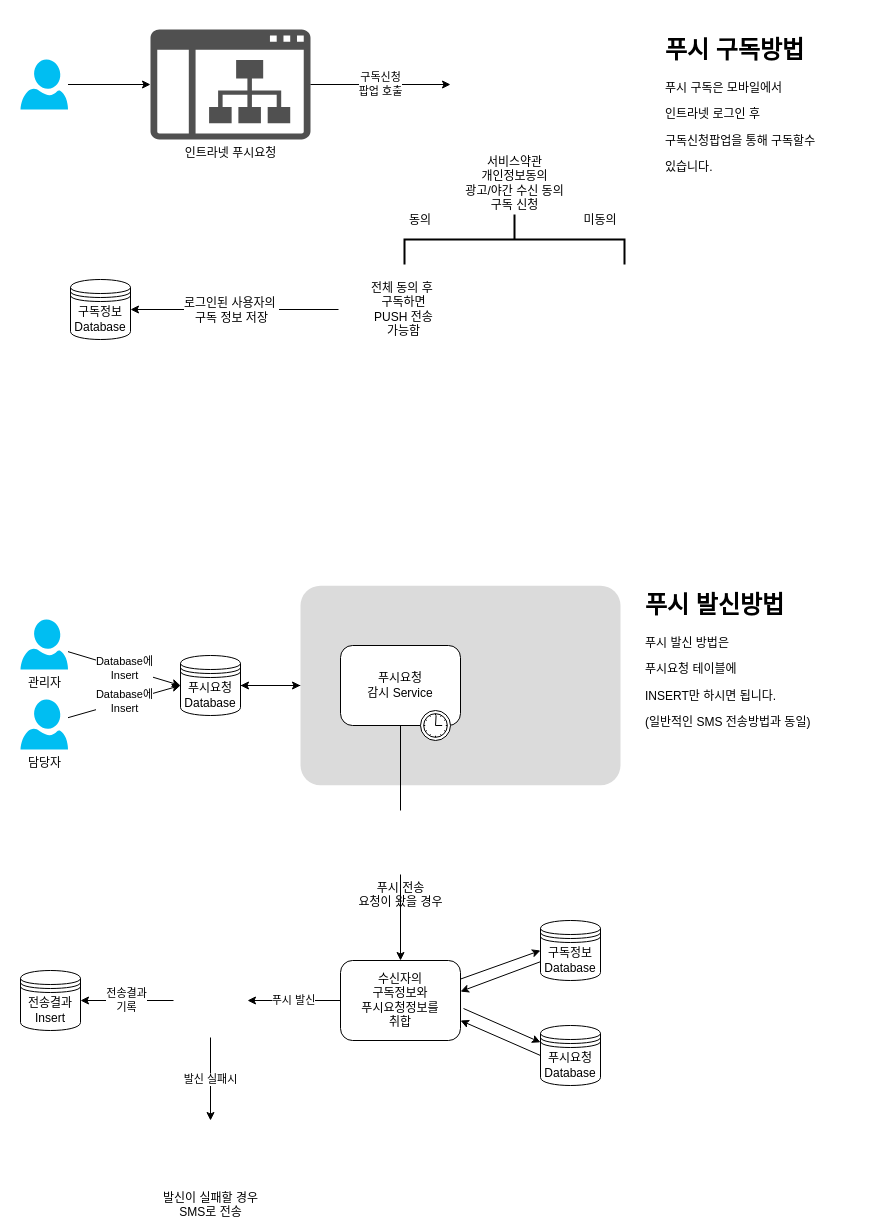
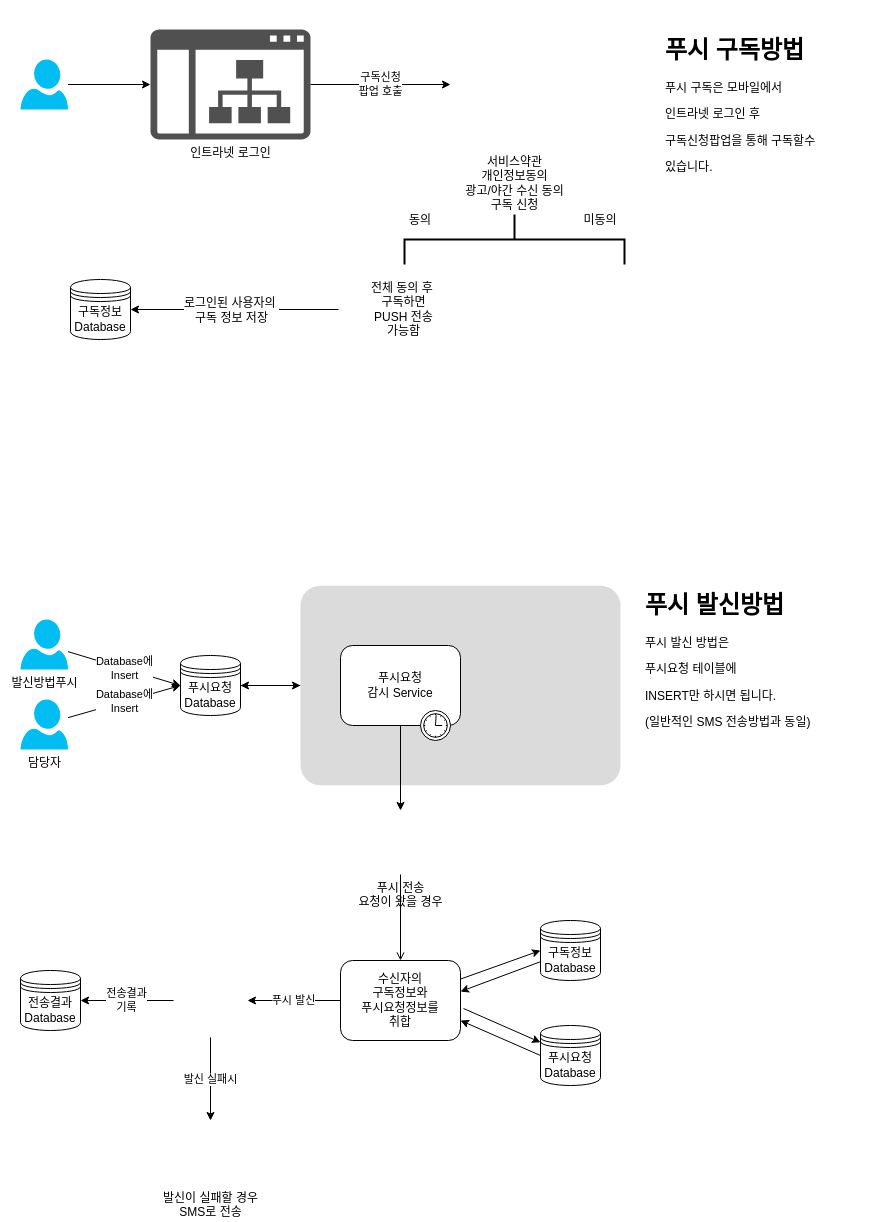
node "인트라넷 푸시요청": label "인트라넷 푸시요청" -> "인트라넷 로그인"
node "관리자": label "관리자" -> "발신방법푸시"
edge "푸시요청 감시 Service" -- "푸시 전송 요청이 왔을 경우": arrowhead none -> classic
edge "푸시 전송 요청이 왔을 경우" -> "수신자의 구독정보와 푸시요청정보를 취합": arrowhead classic -> open
node "전송결과 Insert": label "전송결과 Insert" -> "전송결과 Database"
